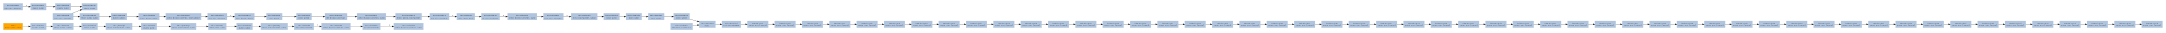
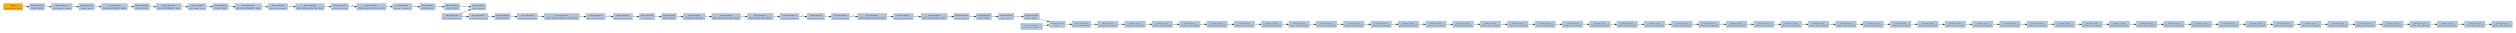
edge "0x7730b9ee cmpl $0x2<UINT8>, %esi" -> "0x7730b9f1 jne 0x7730ba15": added
